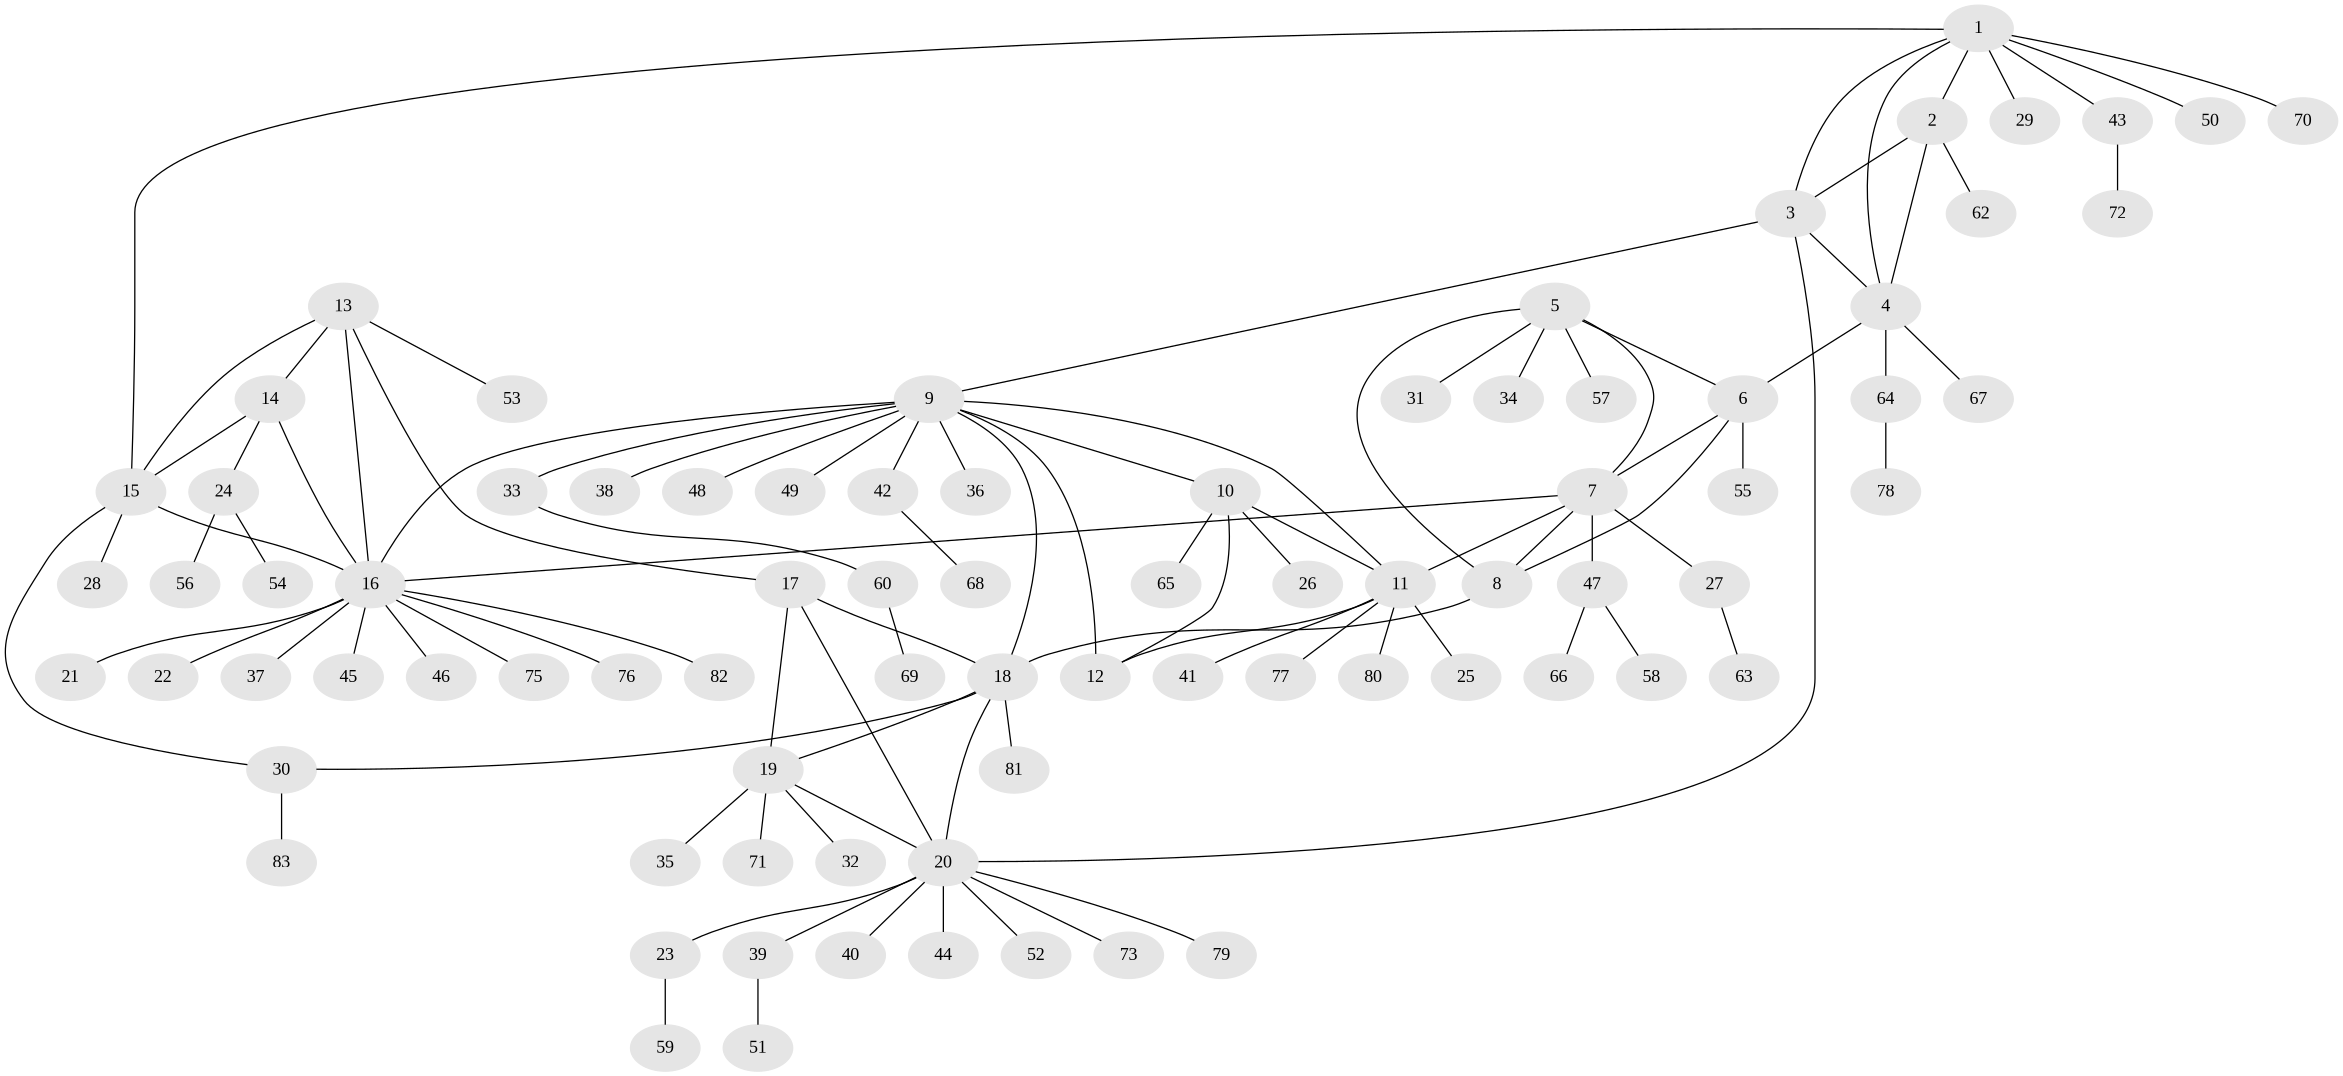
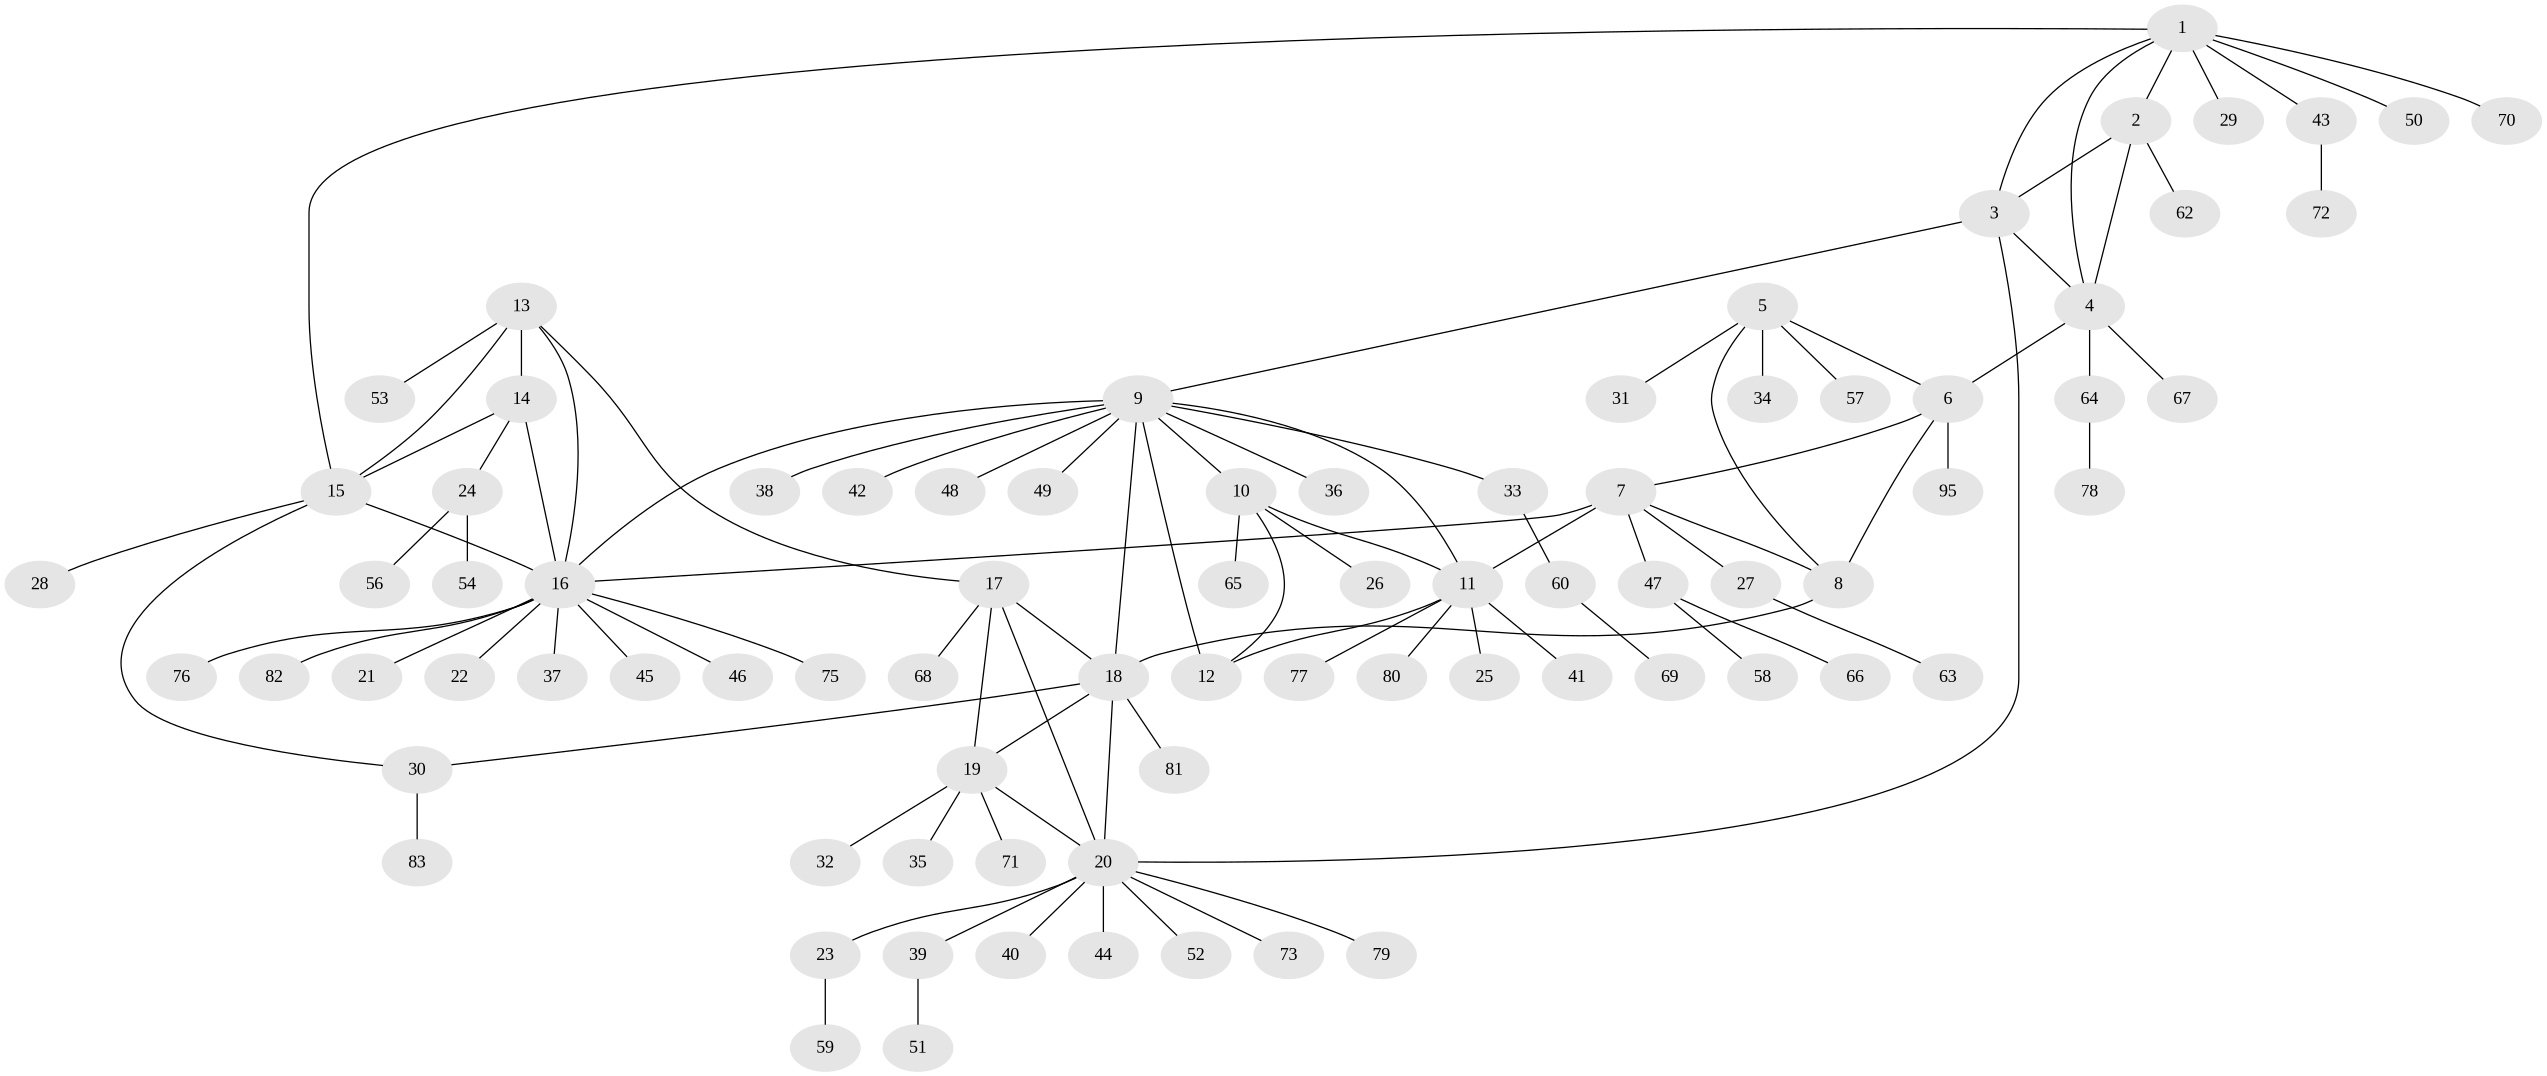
edge "5" -- "7": removed
node "55": label "55" -> "95"
edge "42" -- "68": now "17" -- "68"
